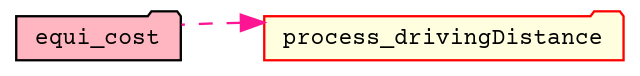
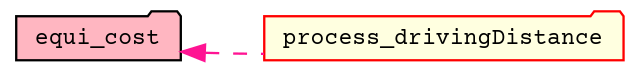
edge "equi_cost" -> "process_drivingDistance": reversed
